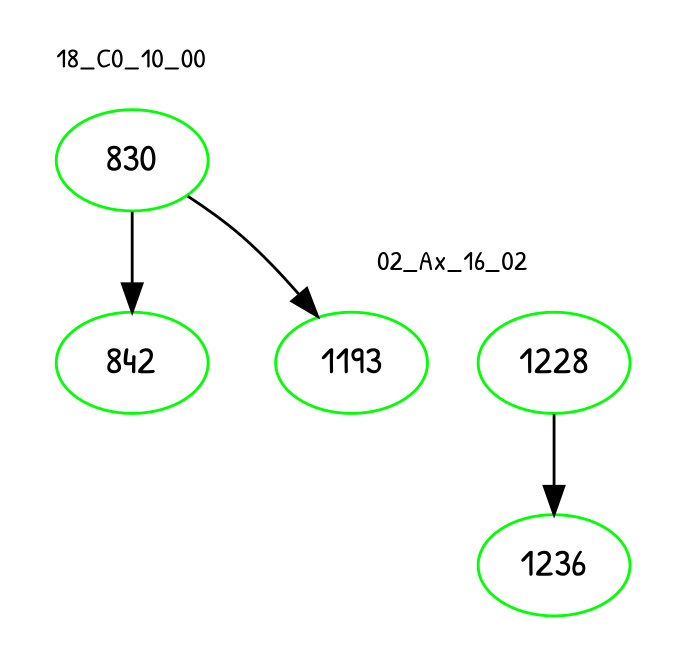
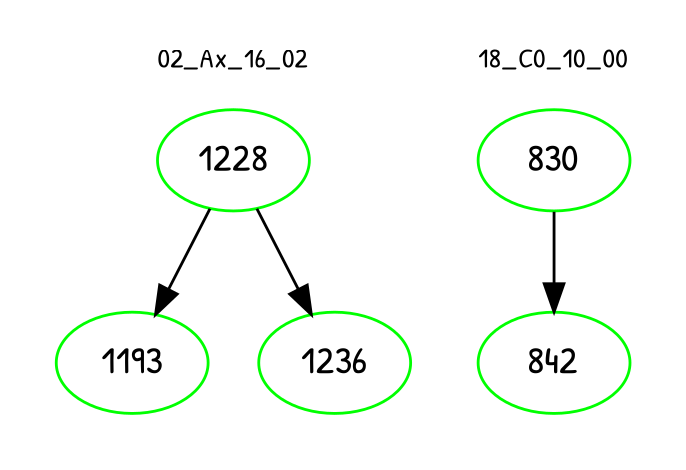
edge "830" -> "1193": now "1228" -> "1193"
